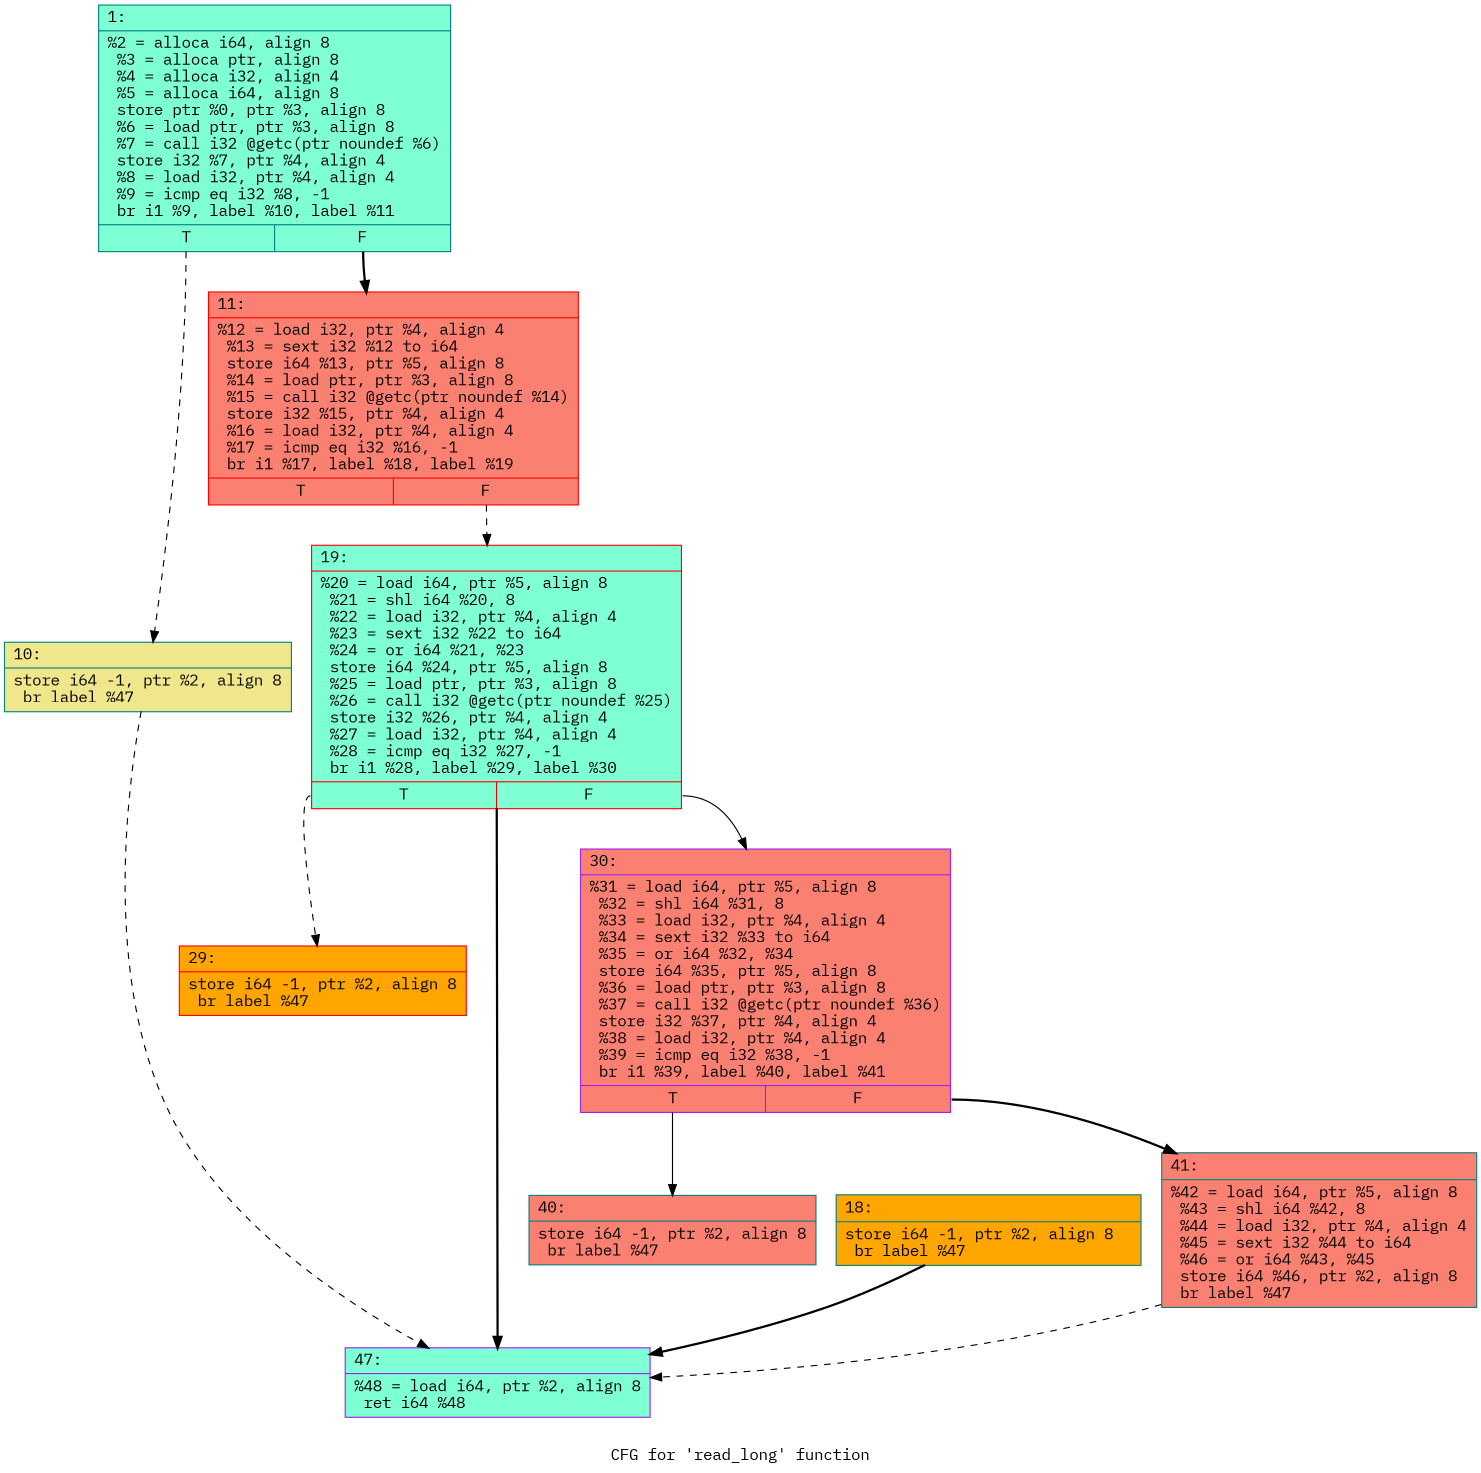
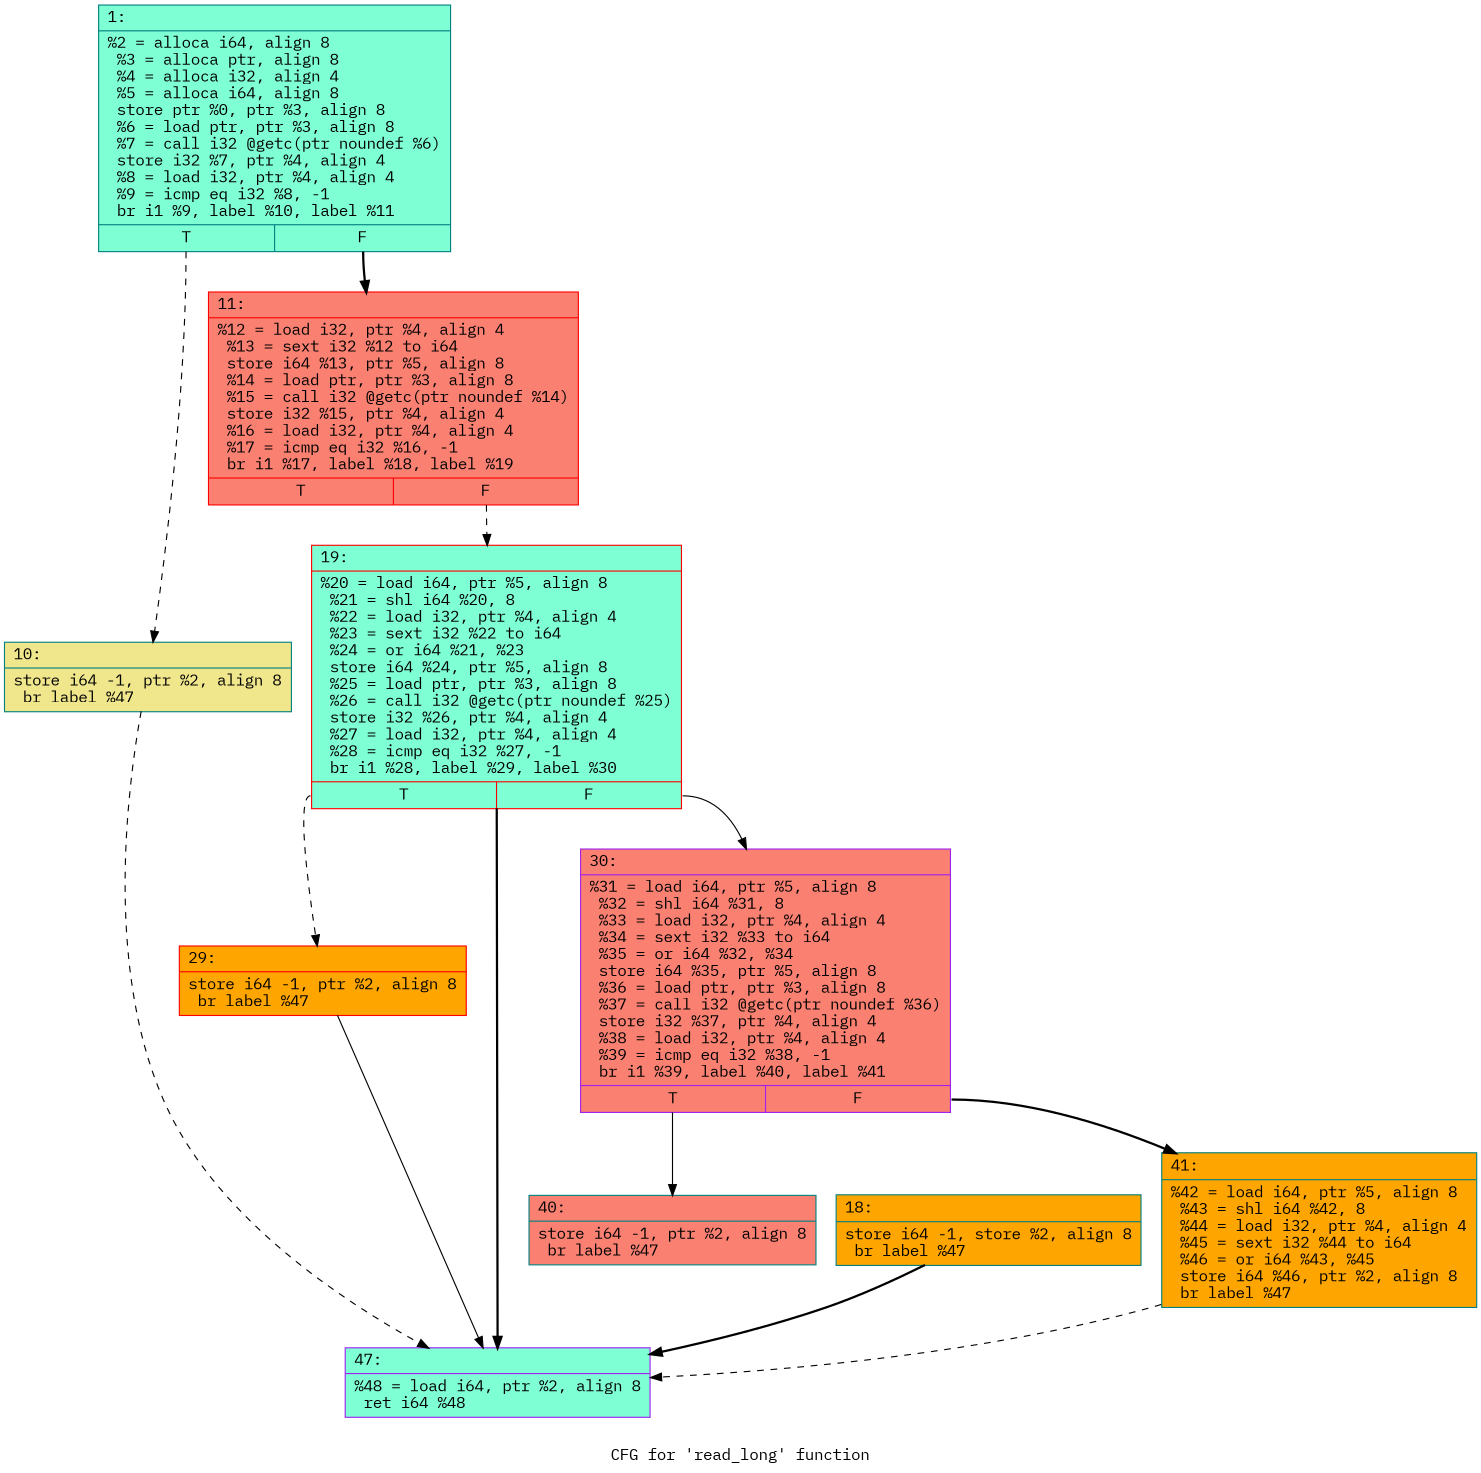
edge "29:" -> "47:": added
node "41:": fillcolor salmon -> orange
node "18:": text "store i64 -1, ptr %2, align 8" -> "store i64 -1, store %2, align 8"
